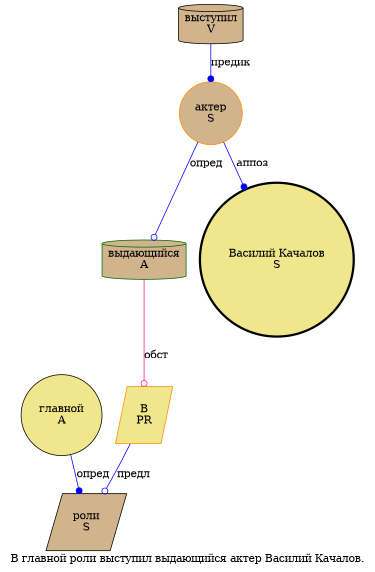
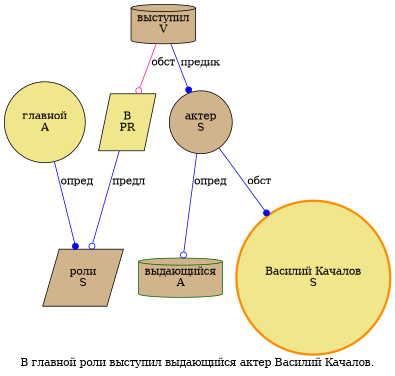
node "актер S": color darkorange -> black
edge "актер S" -> "Василий Качалов S": label "аппоз" -> "обст"
node "Василий Качалов S": color black -> darkorange
edge "выдающийся A" -> "В PR": now "выступил V" -> "В PR"
node "В PR": color darkorange -> black
